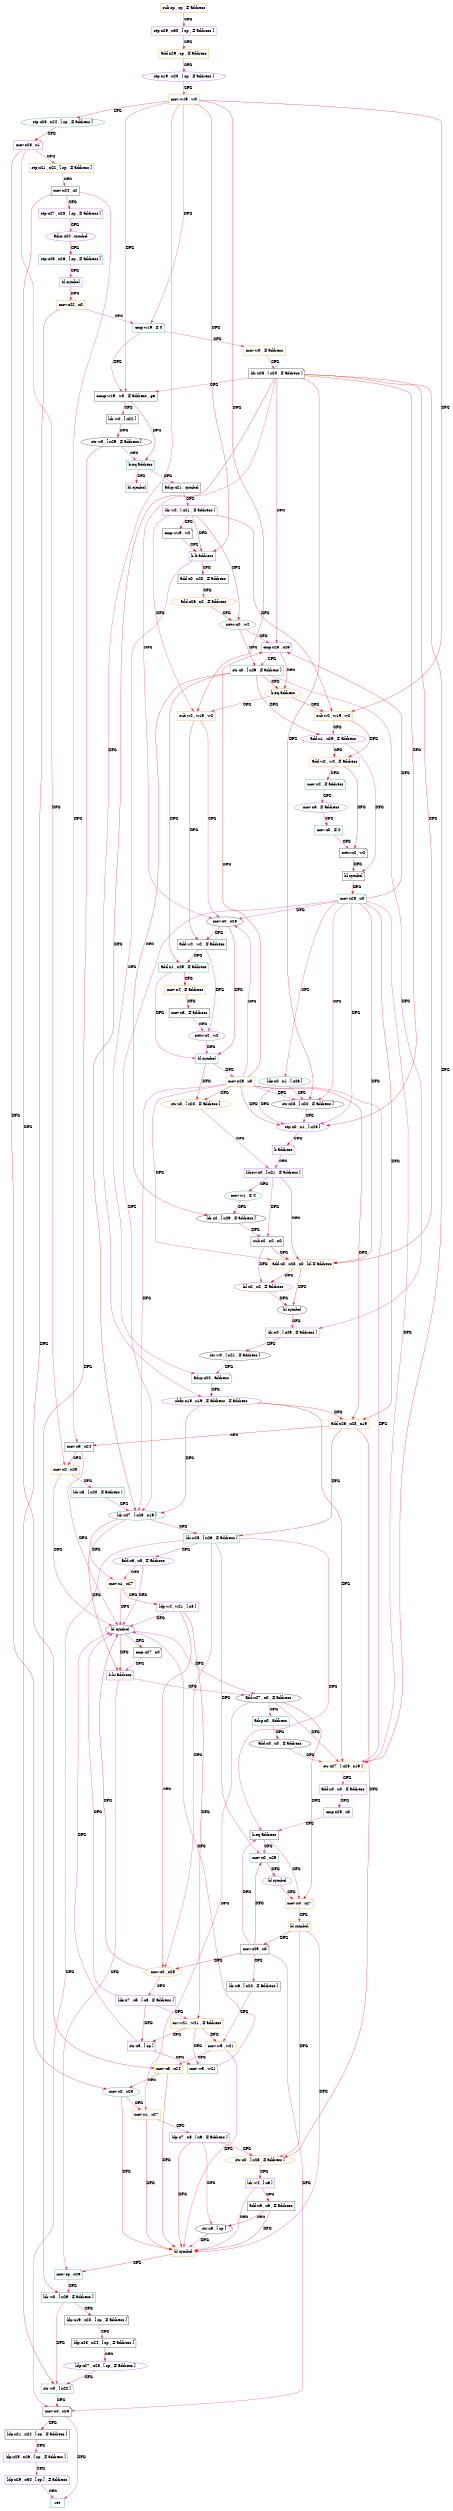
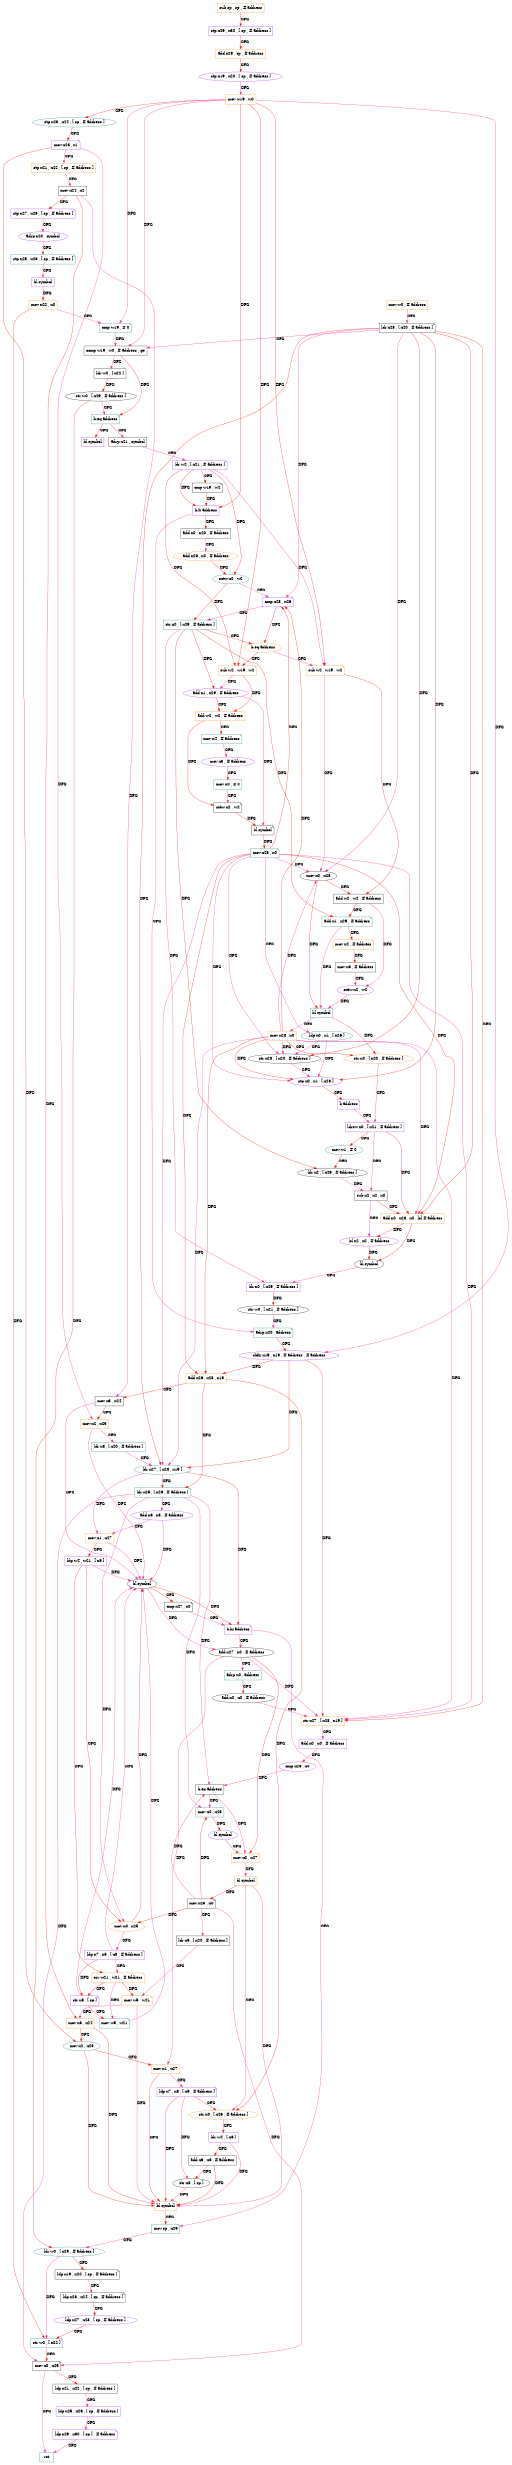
edge "cmp w19 , # 0" -> "mov w0 , # address": removed, label "CFG"
node "cmp x25 , x0": shape box -> ellipse
node "ldr w0 , [ x29 , # address ]": shape box -> ellipse
